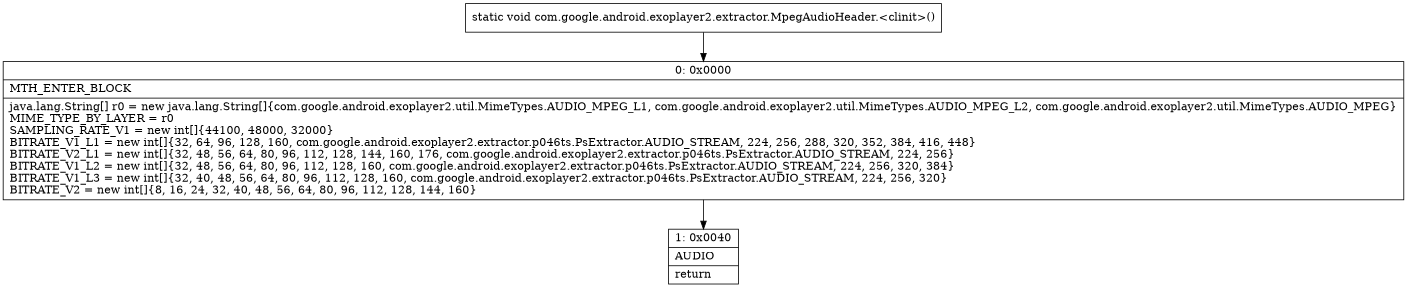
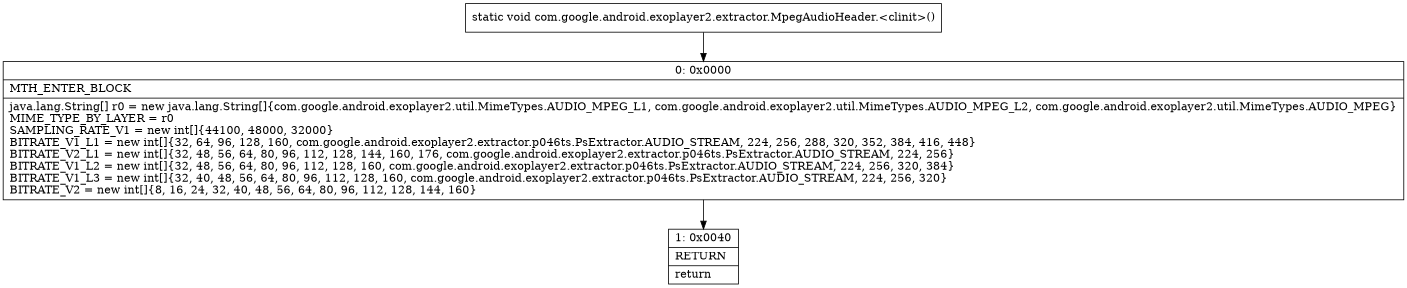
node "1: 0x0040": text "AUDIO" -> "RETURN"
